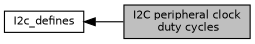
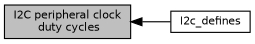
edge "I2C peripheral clock duty cycles" -> "I2c_defines": reversed
